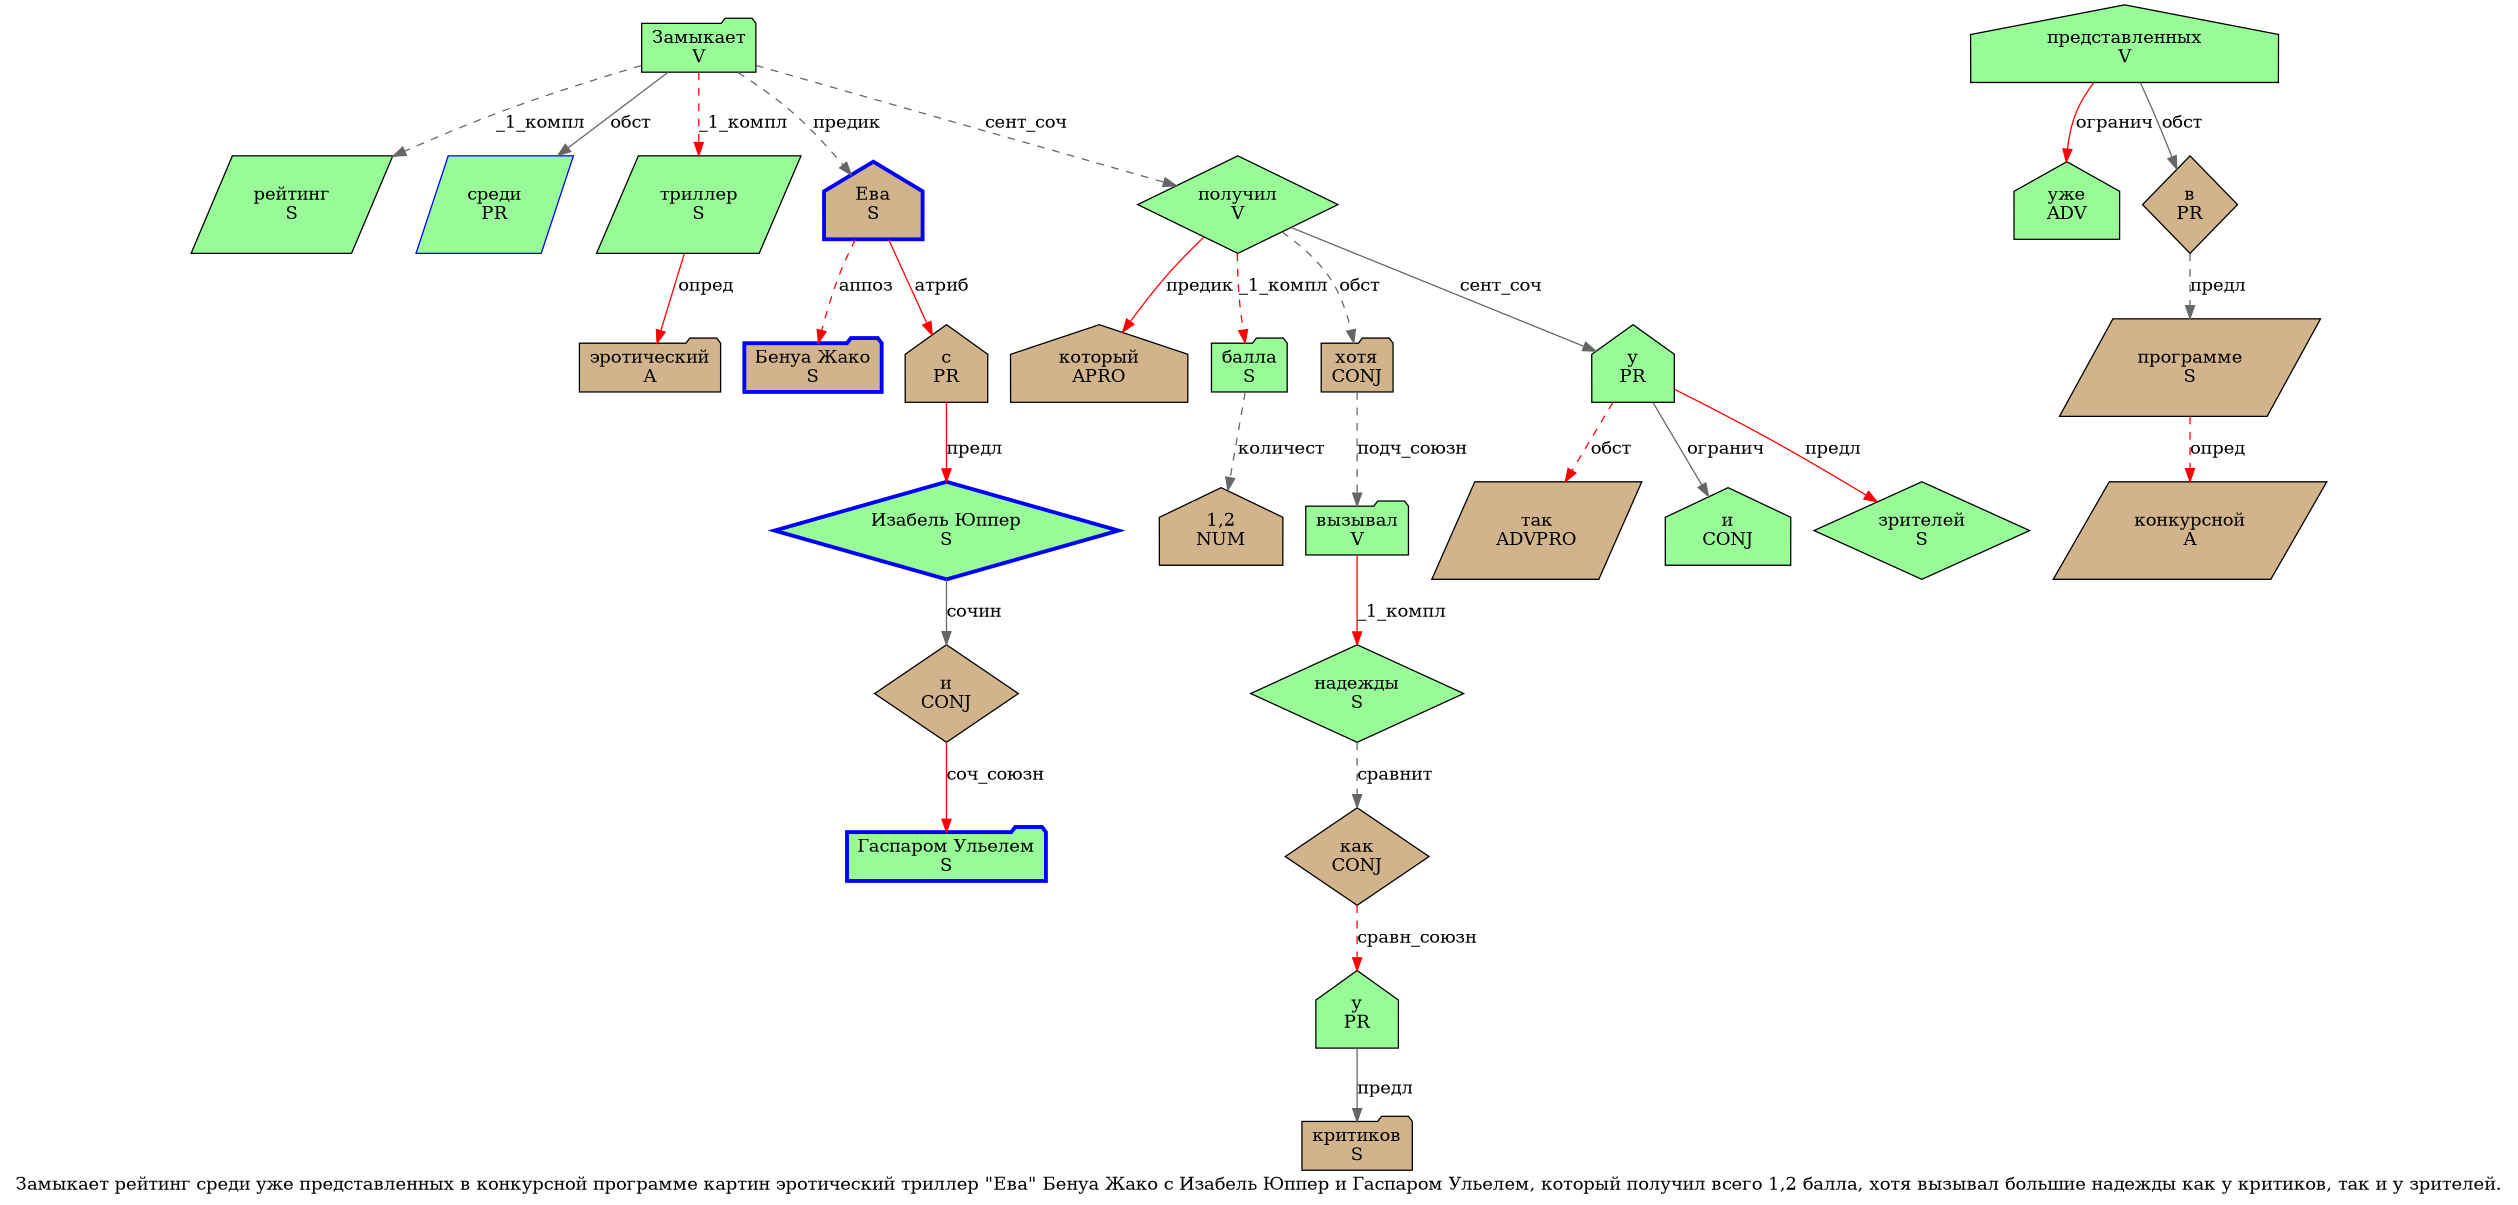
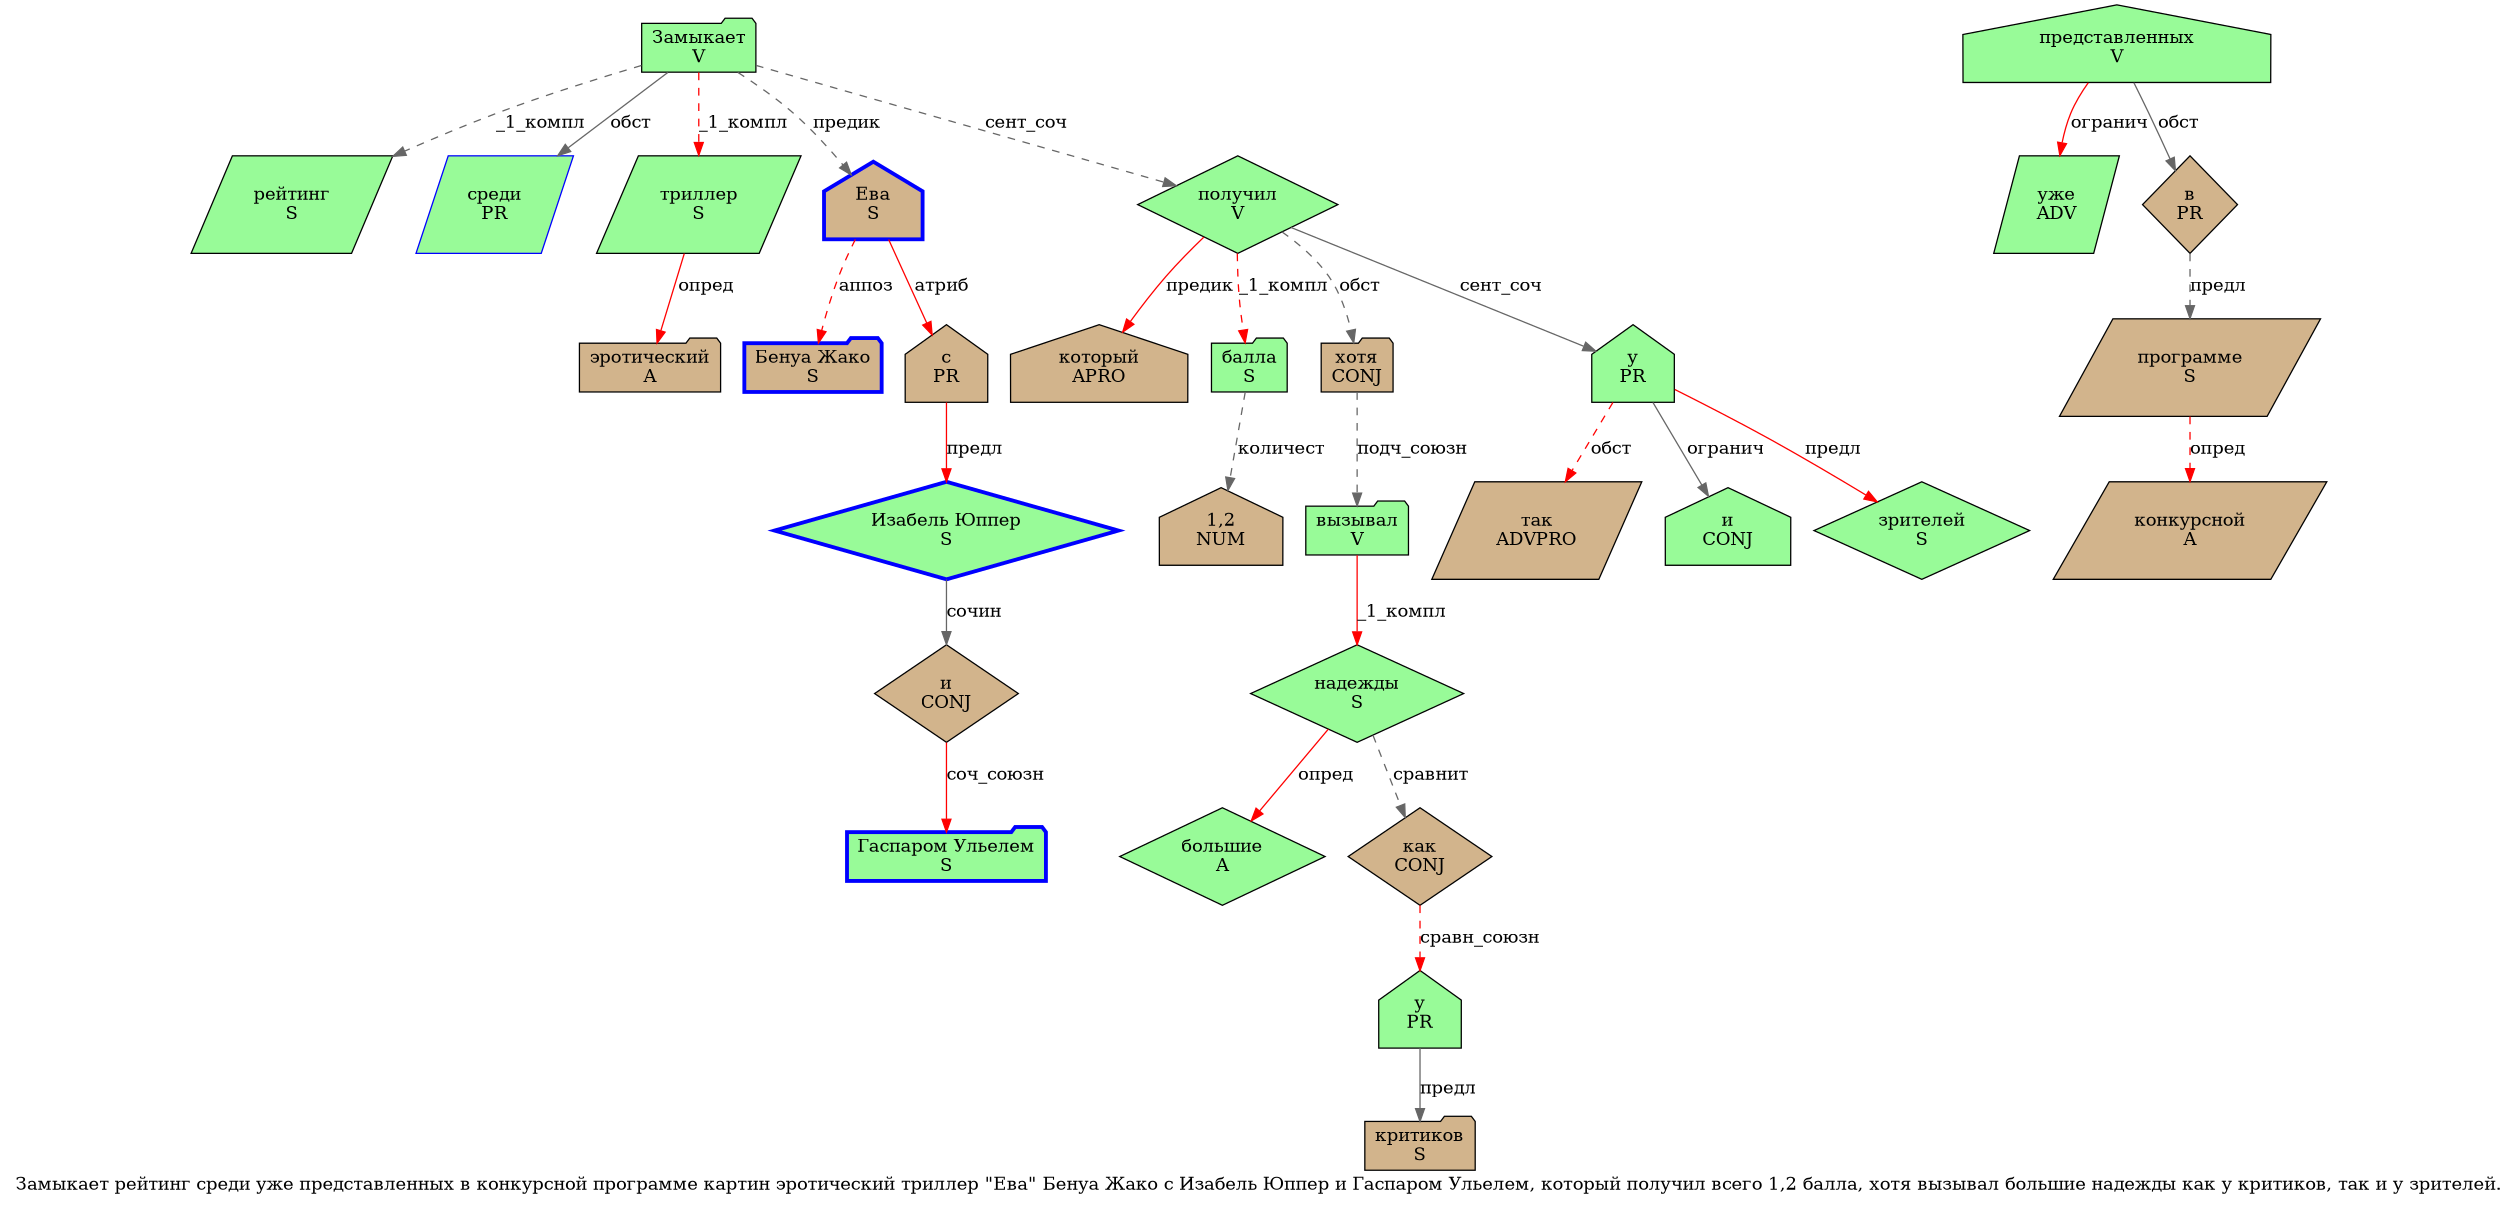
node "уже ADV": shape house -> parallelogram
node "большие A": added
